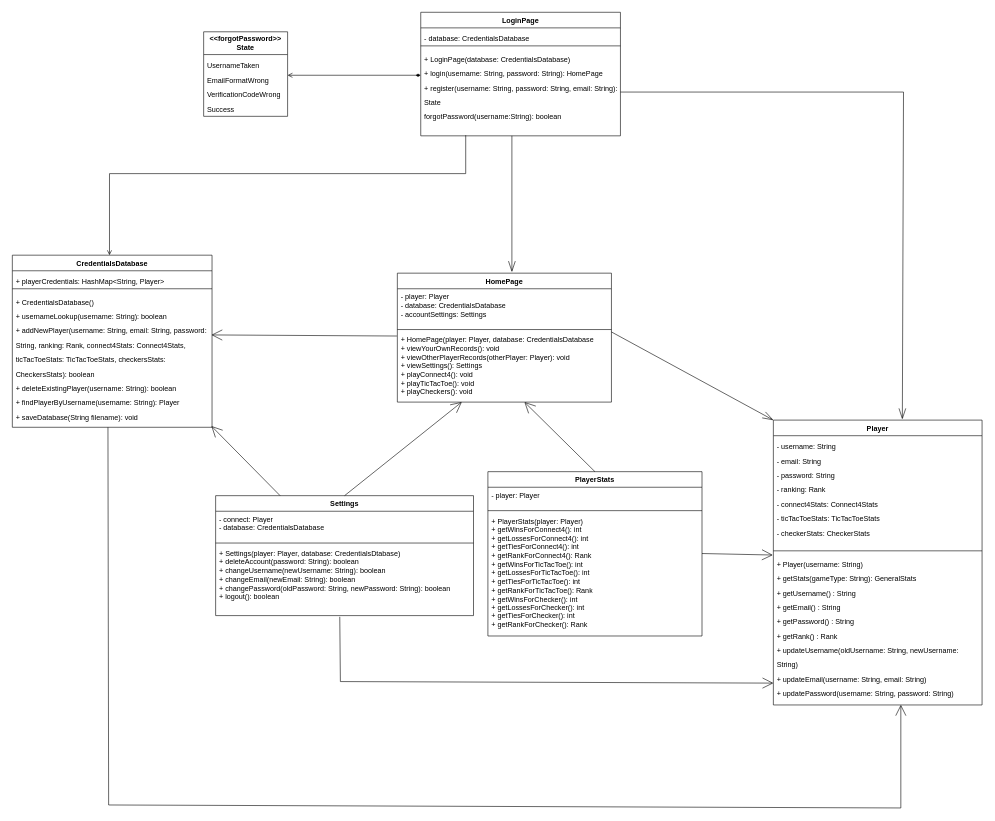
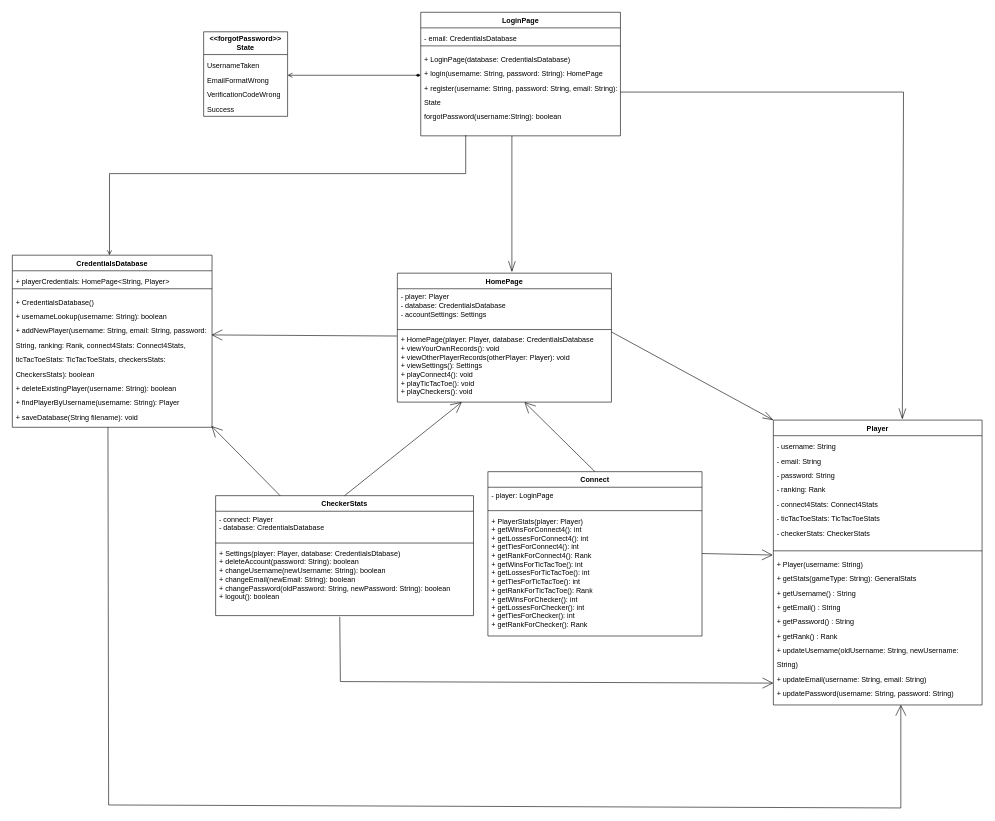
node "- database: CredentialsDatabase": label "- database: CredentialsDatabase" -> "- email: CredentialsDatabase"
node "+ playerCredentials: HashMap<String, Player>": label "+ playerCredentials: HashMap<String, Player>" -> "+ playerCredentials: HomePage<String, Player>"
node "PlayerStats": label "PlayerStats" -> "Connect"
node "- player: Player": label "- player: Player" -> "- player: LoginPage"
node "Settings": label "Settings" -> "CheckerStats"
